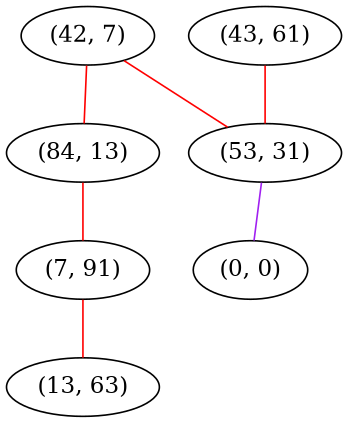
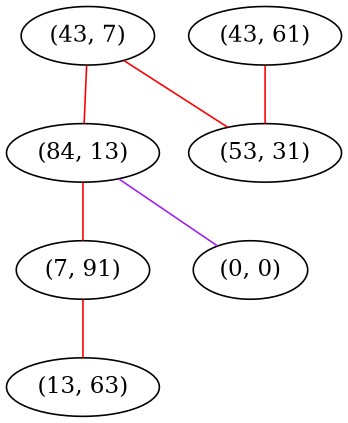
node "(42, 7)": label "(42, 7)" -> "(43, 7)"
edge "(53, 31)" -- "(0, 0)": now "(84, 13)" -- "(0, 0)"
